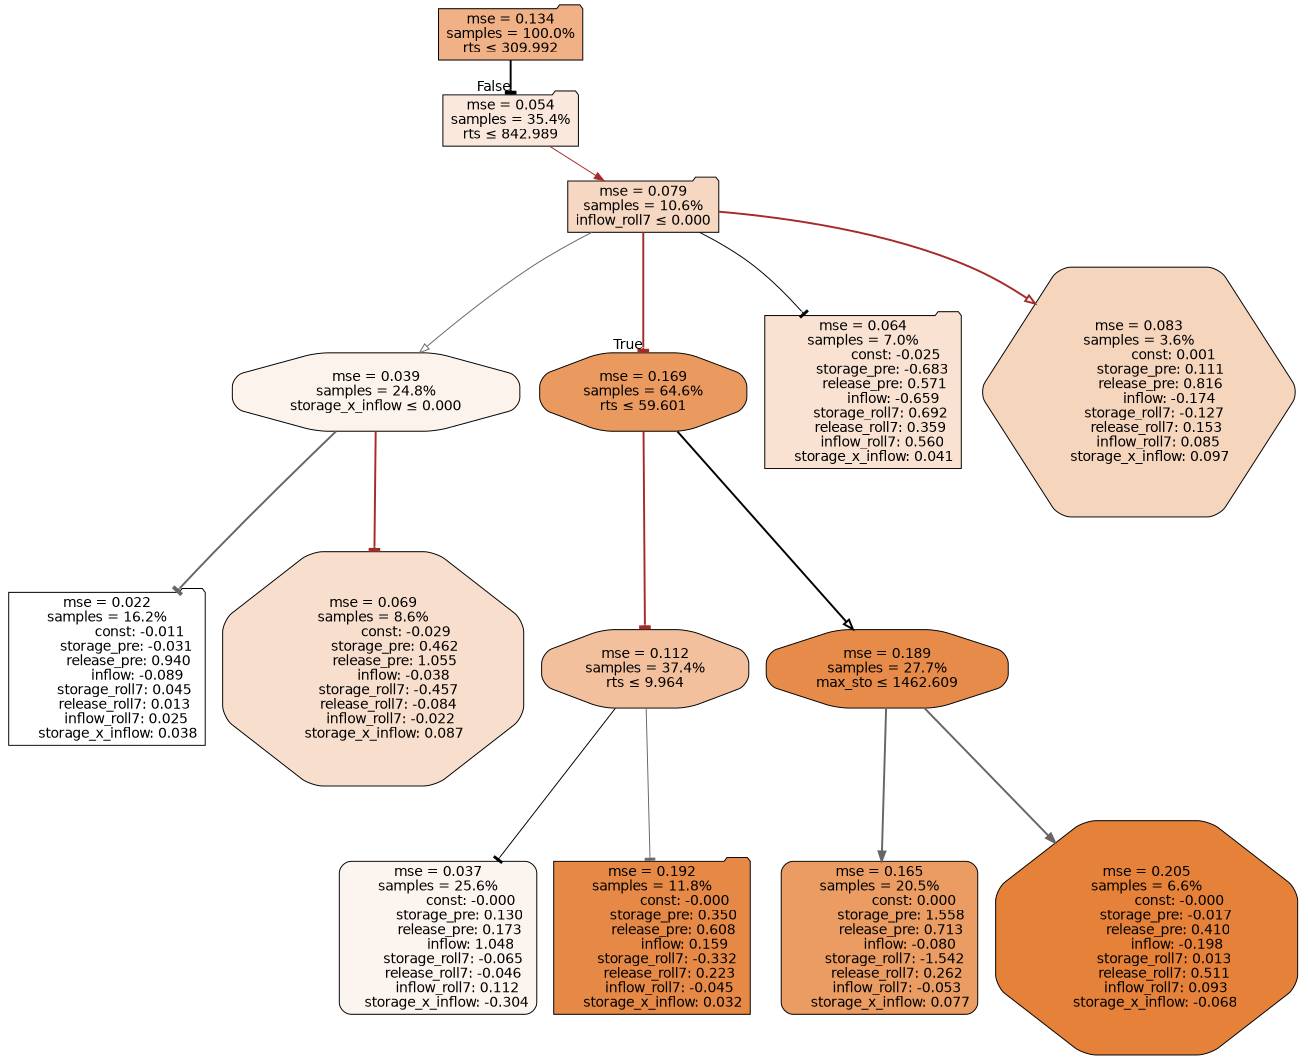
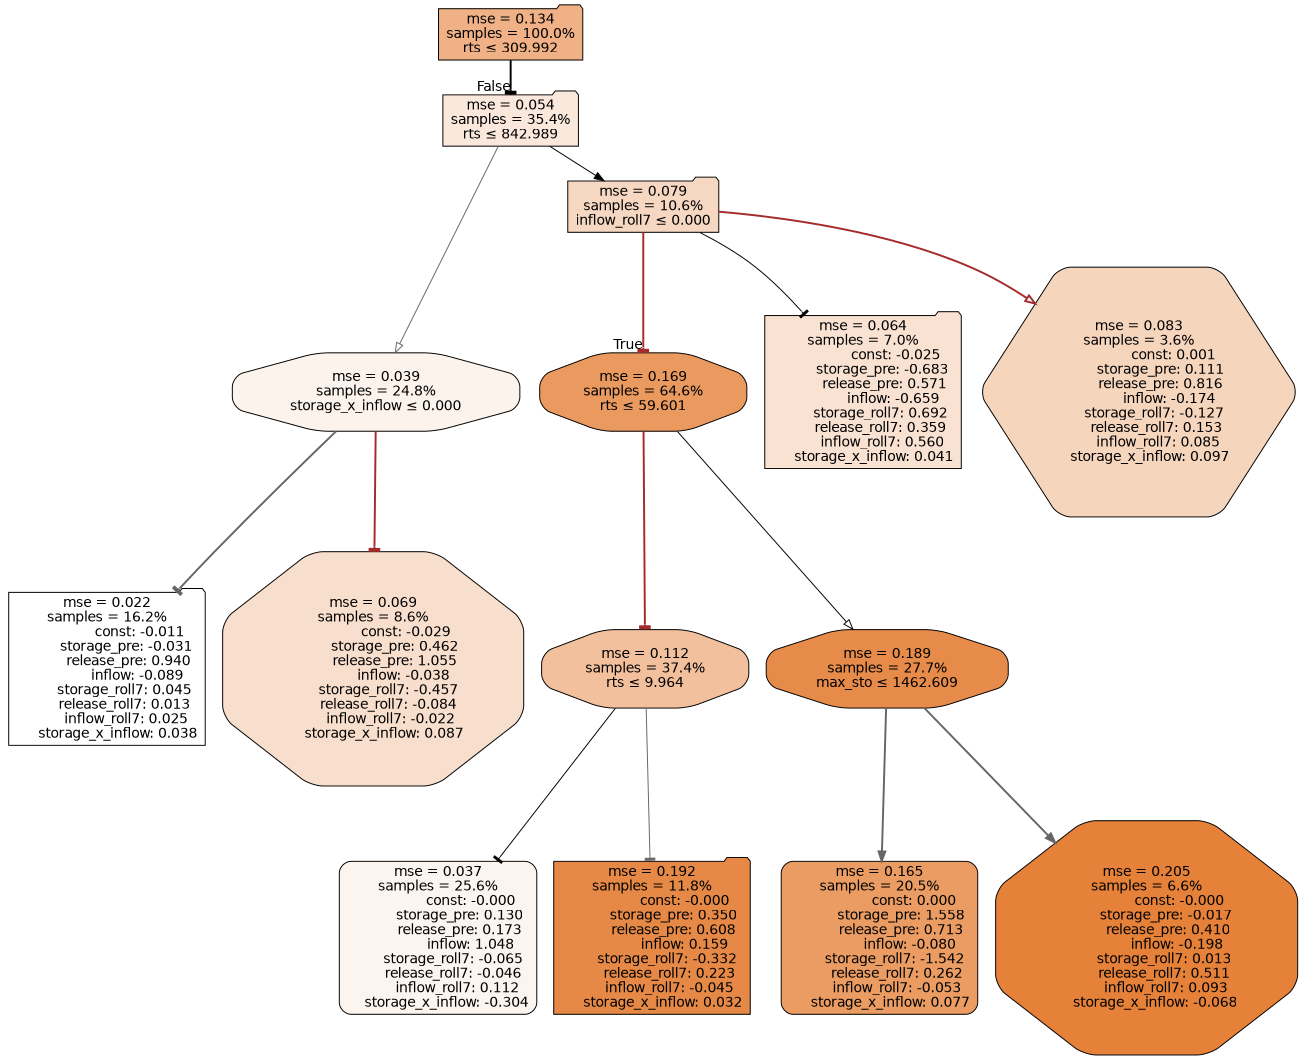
edge "mse = 0.054 samples = 35.4% rts ≤ 842.989" -> "mse = 0.079 samples = 10.6% inflow_roll7 ≤ 0.000": color brown -> black
edge "mse = 0.079 samples = 10.6% inflow_roll7 ≤ 0.000" -> "mse = 0.039 samples = 24.8% storage_x_inflow ≤ 0.000": now "mse = 0.054 samples = 35.4% rts ≤ 842.989" -> "mse = 0.039 samples = 24.8% storage_x_inflow ≤ 0.000"
edge "mse = 0.169 samples = 64.6% rts ≤ 59.601" -> "mse = 0.189 samples = 27.7% max_sto ≤ 1462.609": style bold -> solid
